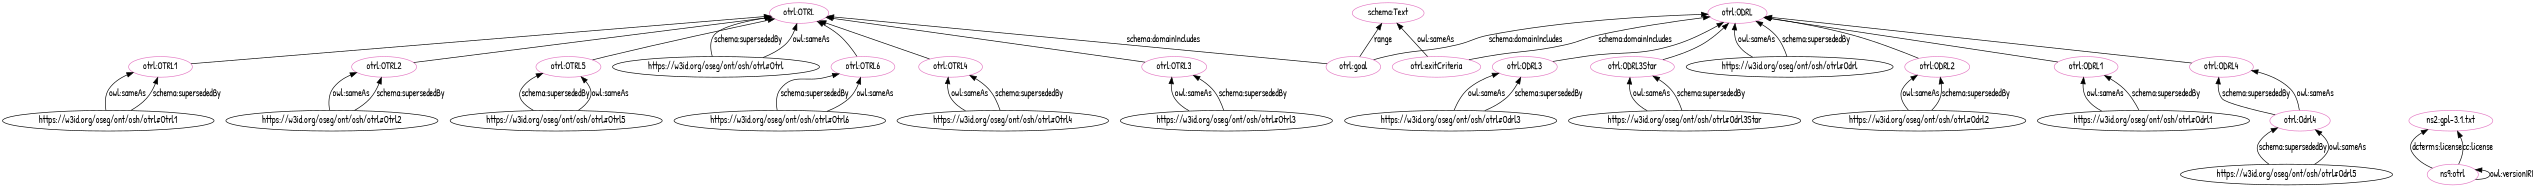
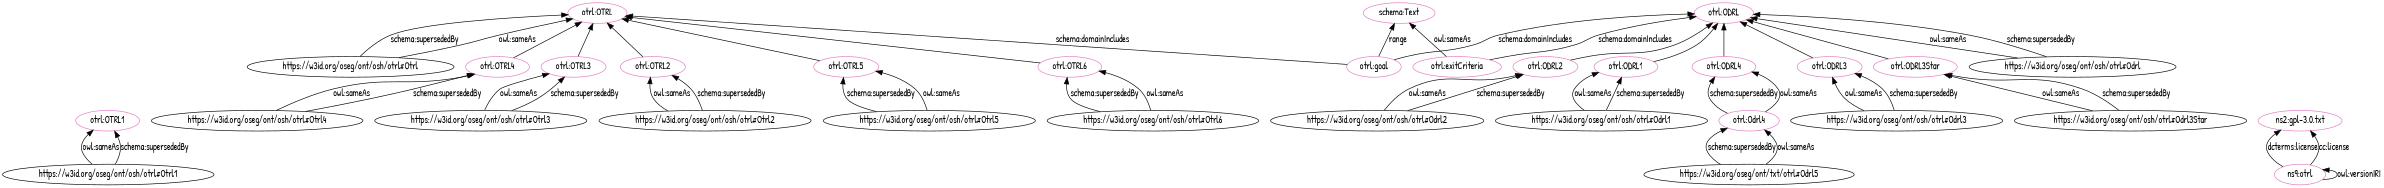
edge "otrl:OTRL1" -> "otrl:OTRL": removed
node "ns2:gpl-3.1.txt": label "ns2:gpl-3.1.txt" -> "ns2:gpl-3.0.txt"
node "https://w3id.org/oseg/ont/osh/otrl#Odrl5": label "https://w3id.org/oseg/ont/osh/otrl#Odrl5" -> "https://w3id.org/oseg/ont/txt/otrl#Odrl5"
